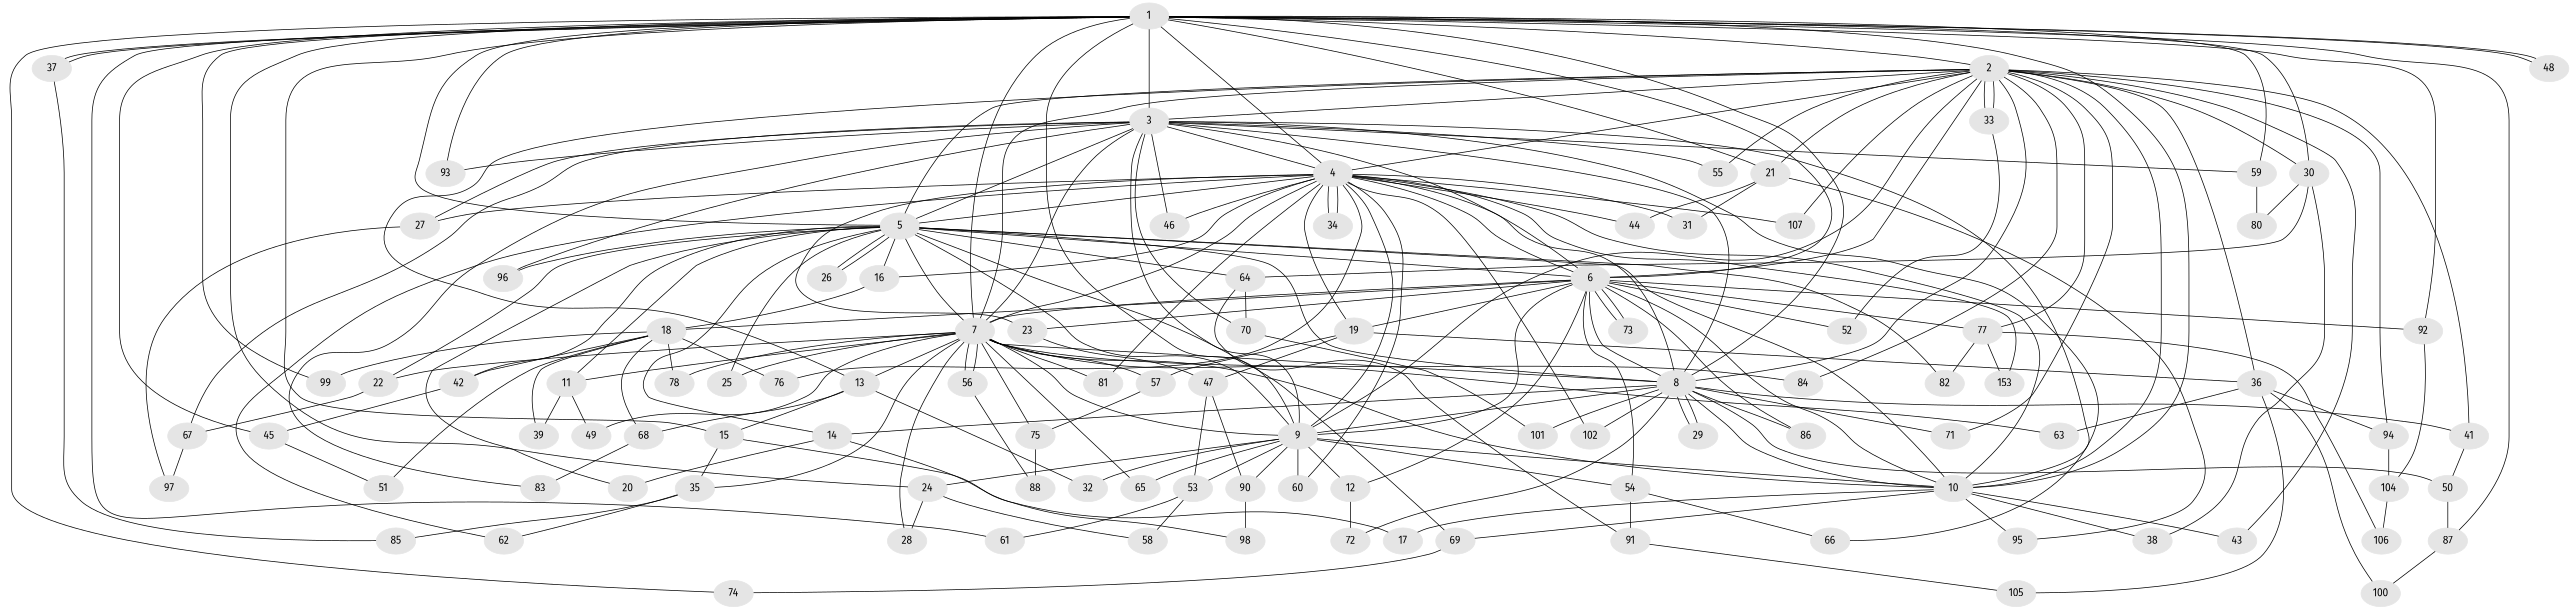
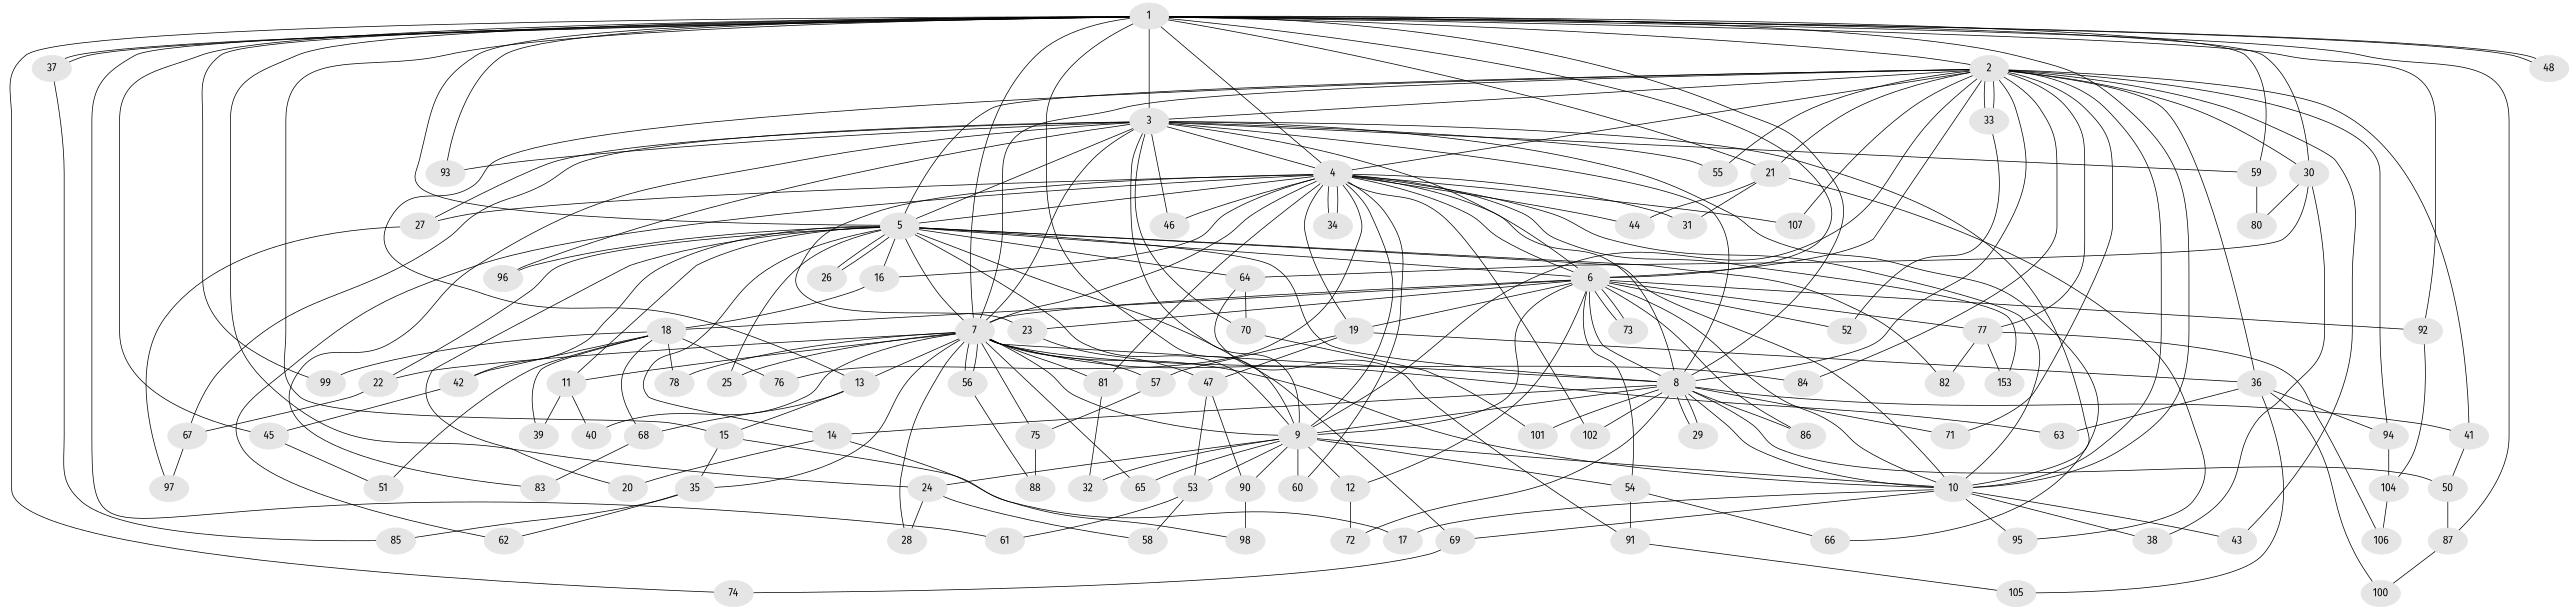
node "49": label "49" -> "40"
edge "13" -- "32": now "81" -- "32"
